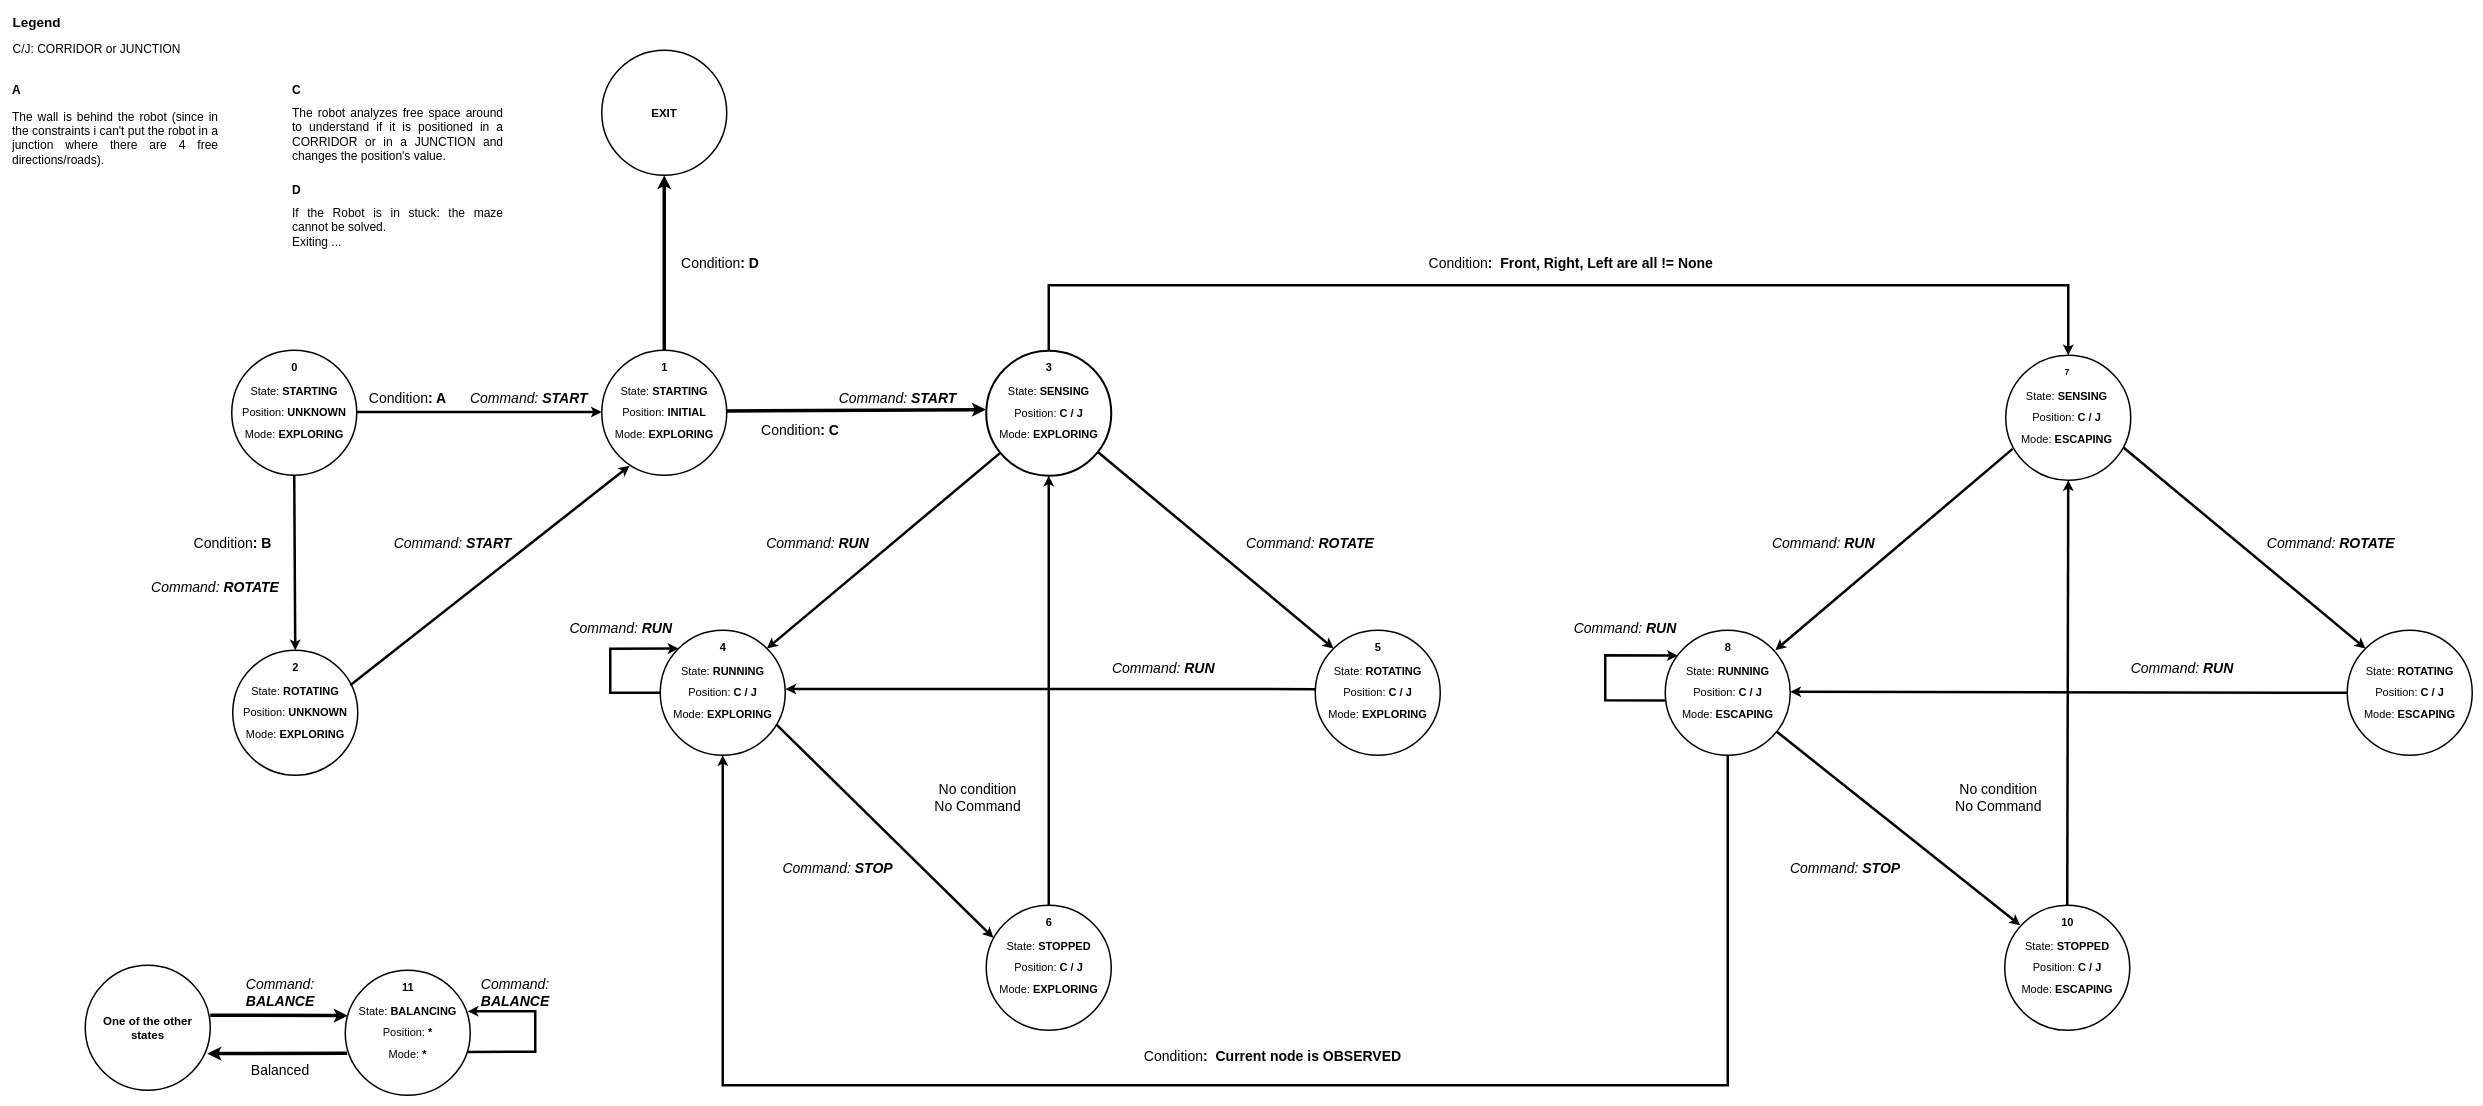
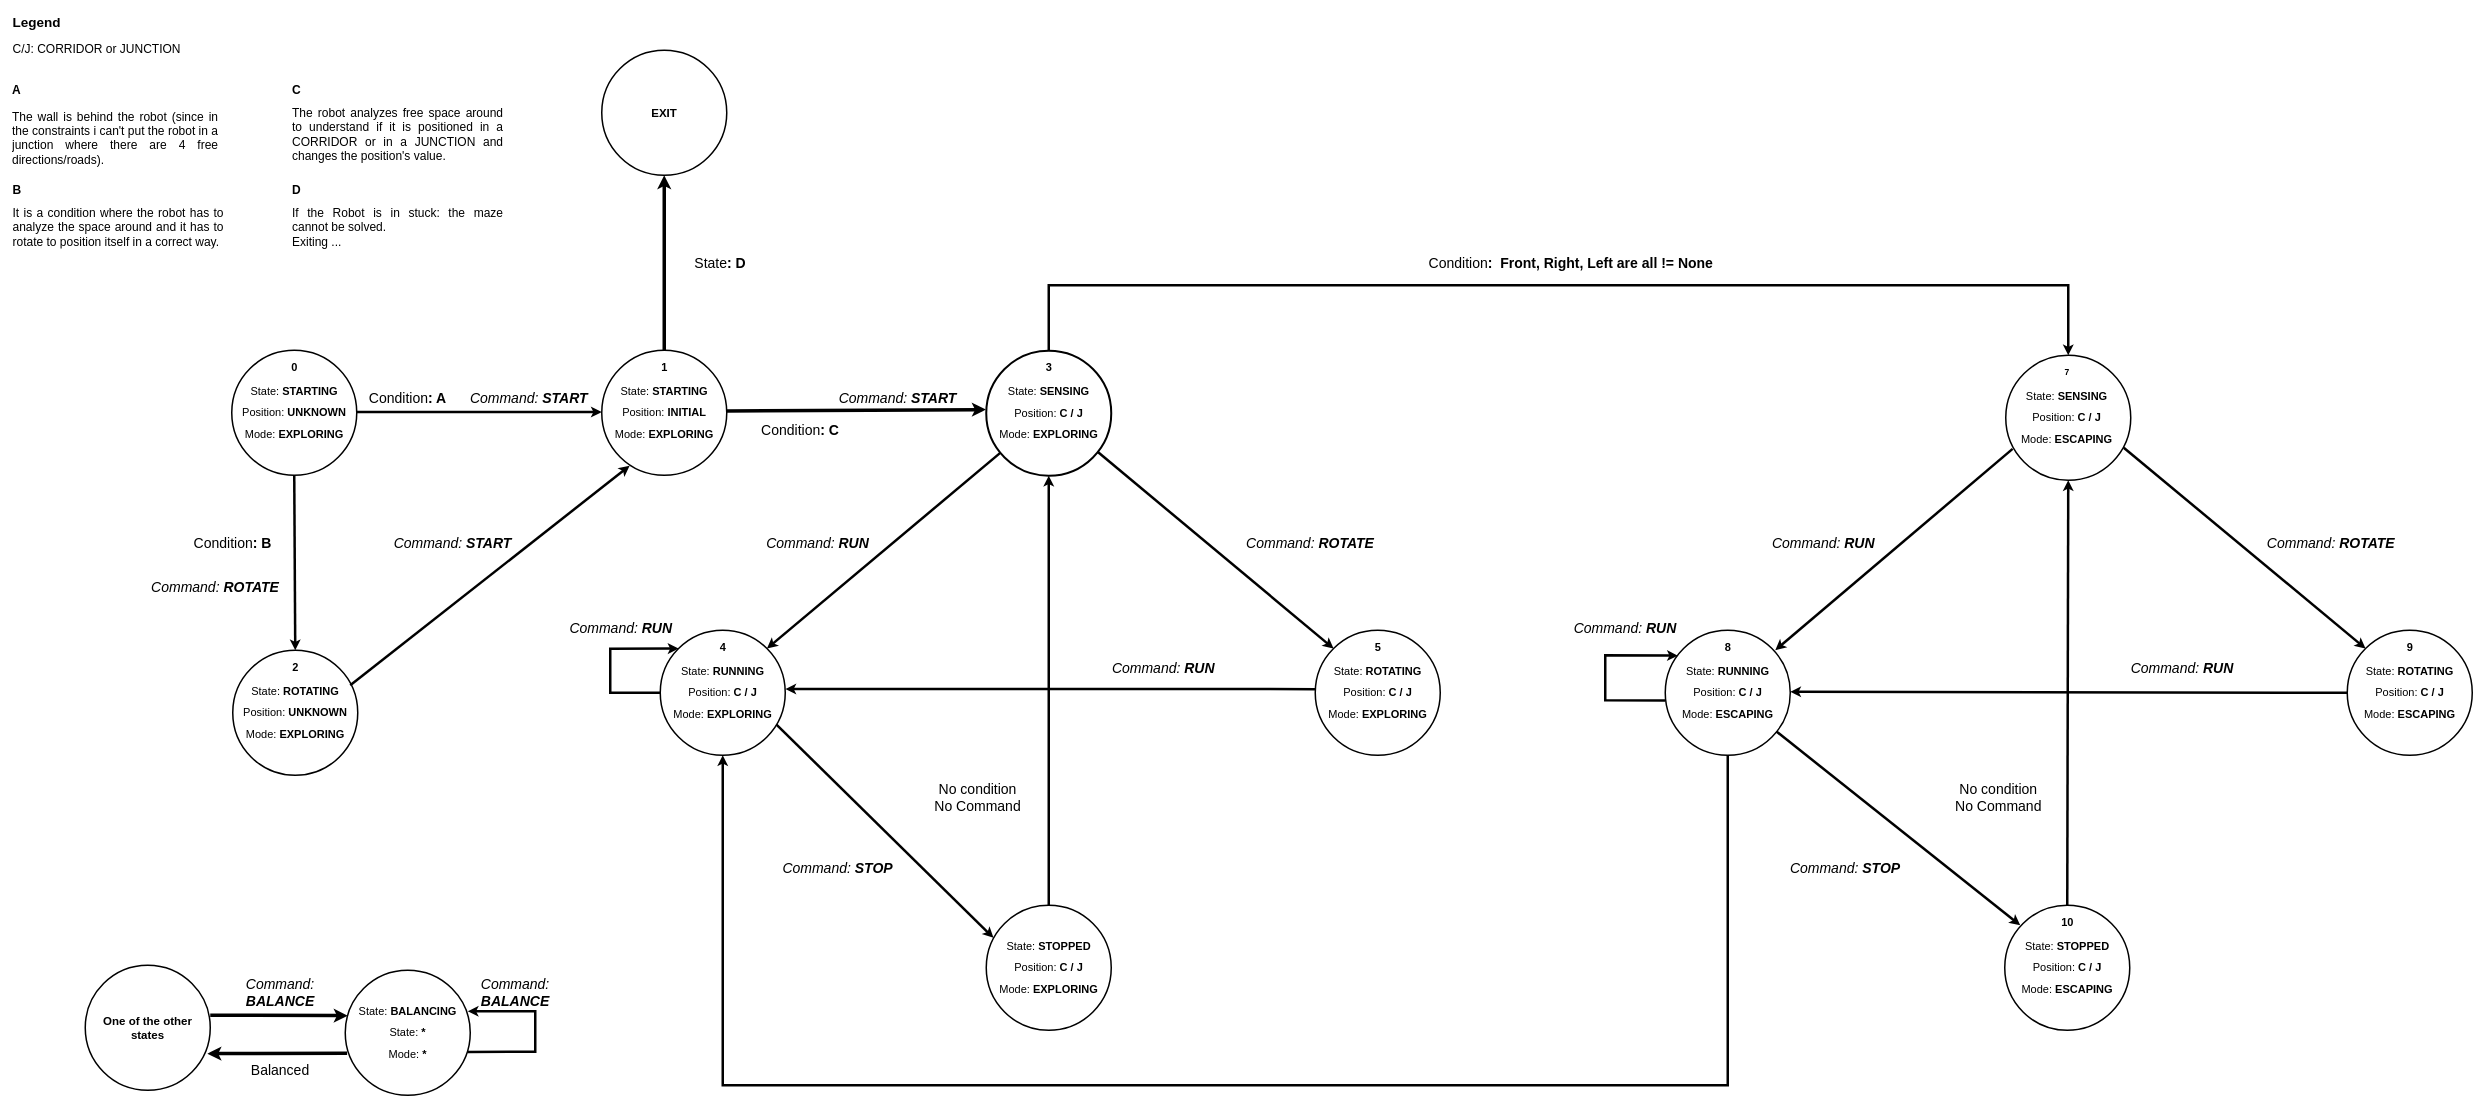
node "B It is a condition where the robot has to analyze the space around and it has to rotate to position itself in a correct way.": added
node "Condition: D": label "Condition: D" -> "State: D"
node "9": added
node "6": removed
node "11": removed
node "Position: *": label "Position: *" -> "State: *"
node "Condition: Current node is OBSERVED": removed
